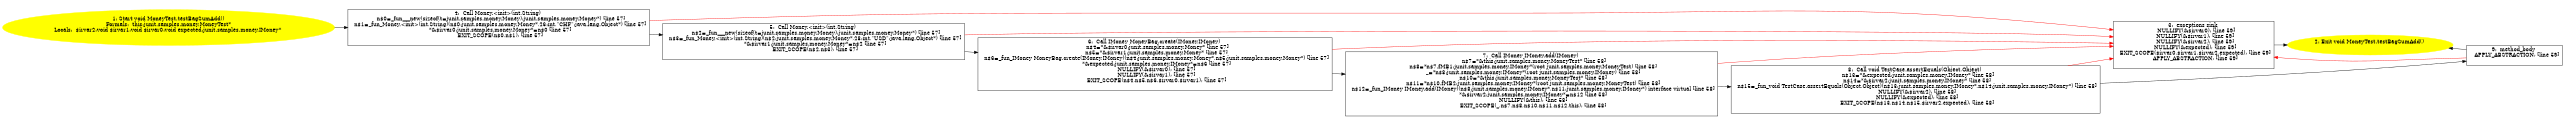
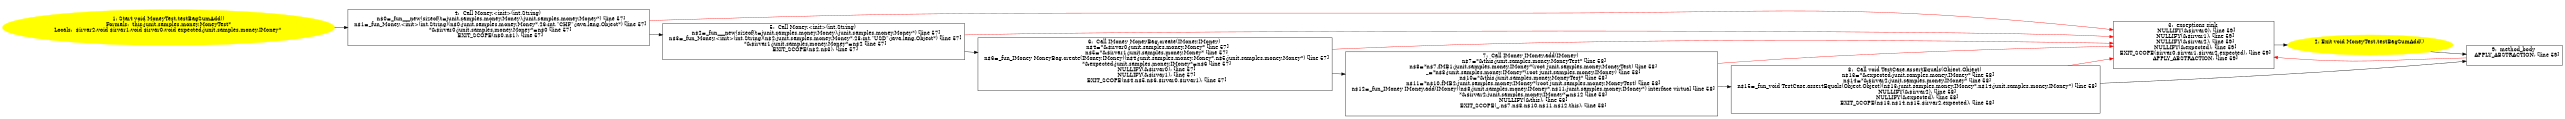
edge "9:  method_body APPLY_ABSTRACTION; [line 59]" -> "2: Exit void MoneyTest.testBagSumAdd()": reversed
